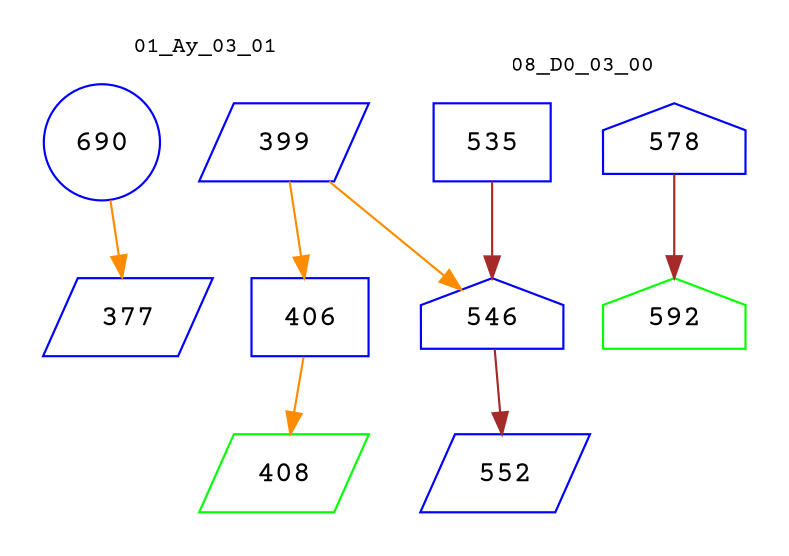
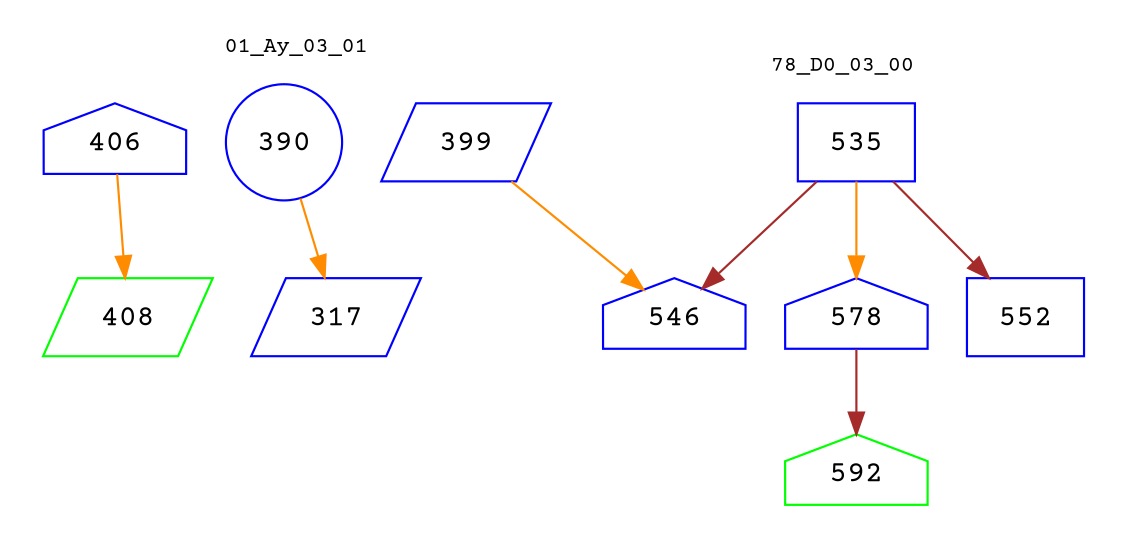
cluster "08_D0_03_00": label "08_D0_03_00" -> "78_D0_03_00"
node "690": label "690" -> "390"
edge "399" -> "406": removed
edge "535" -> "578": added
node "377": label "377" -> "317"
node "406": shape box -> house
edge "546" -> "552": now "535" -> "552"
node "552": shape parallelogram -> box
